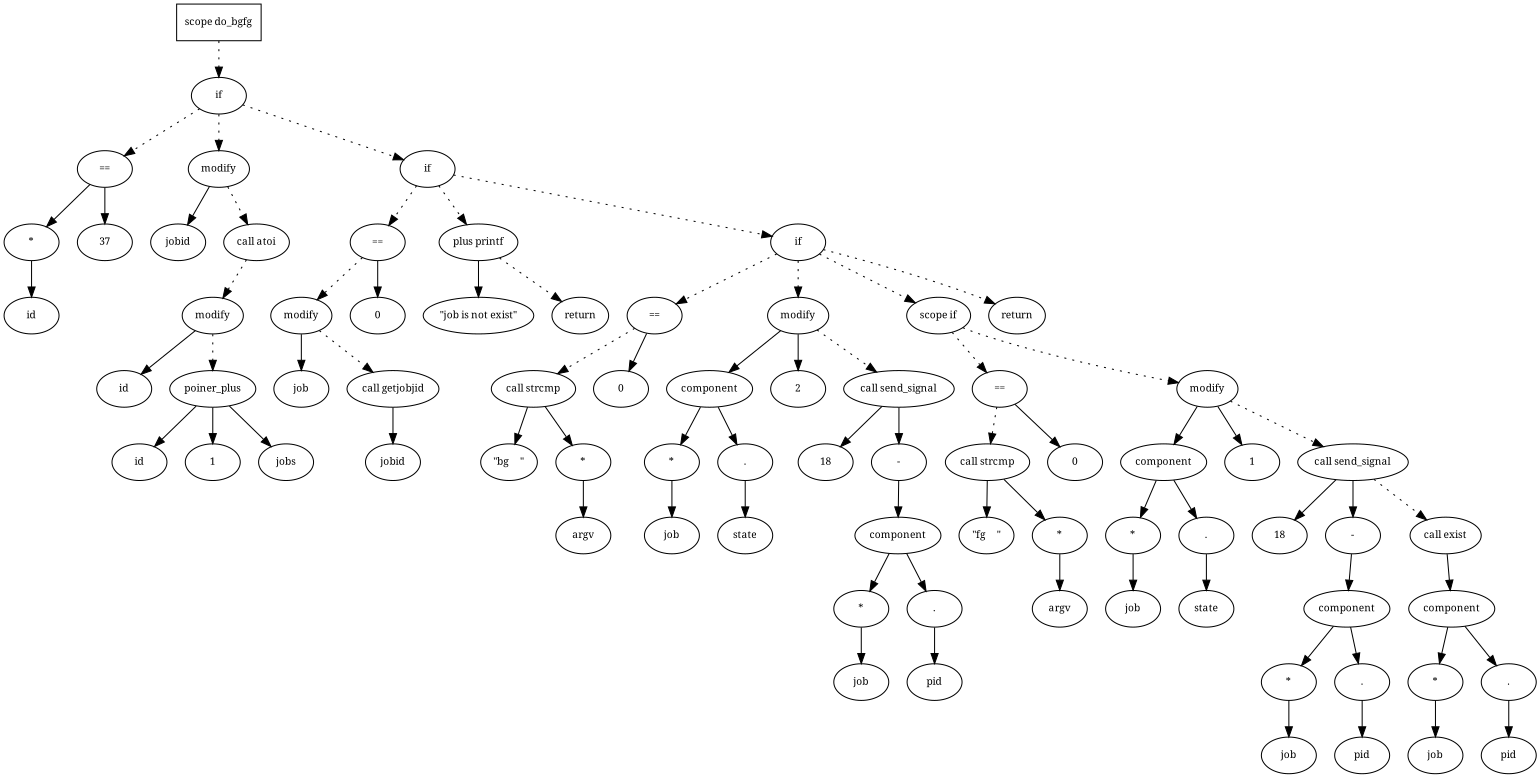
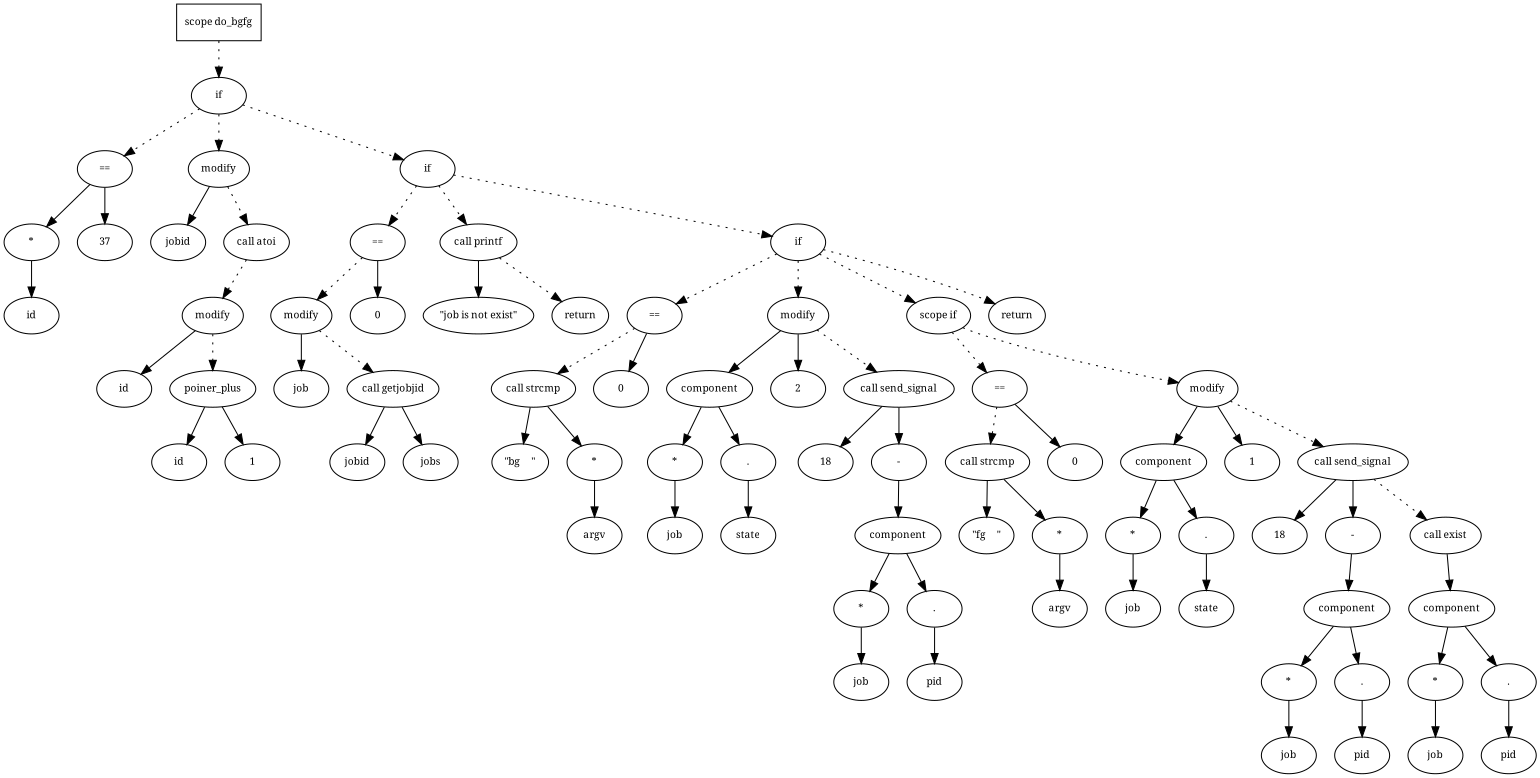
node "plus printf": label "plus printf" -> "call printf"
edge "poiner_plus" -> "jobs": now "call getjobjid" -> "jobs"
